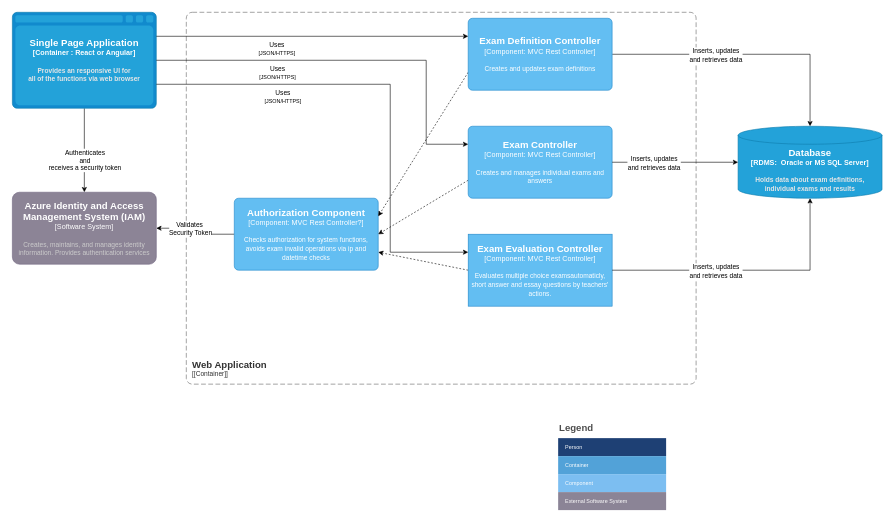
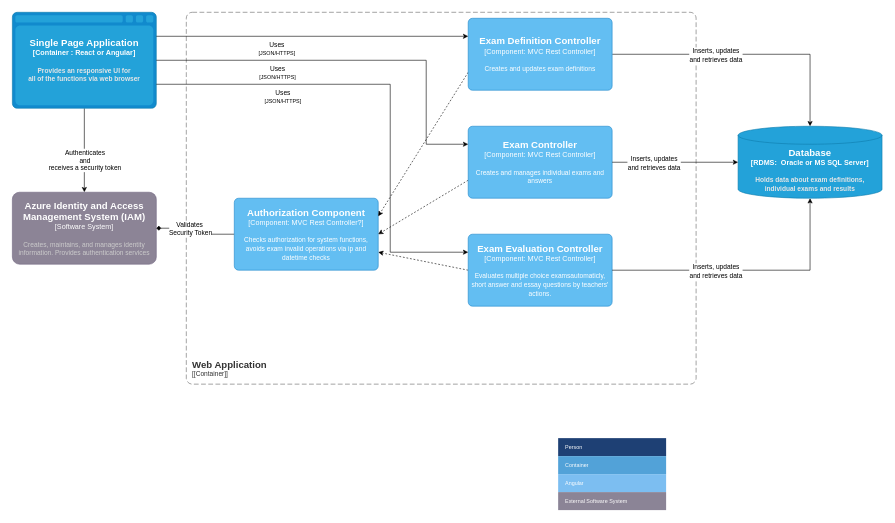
edge "Authorization Component [Component: MVC Rest Controller?] Checks authorization for system functions, avoids exam invalid operations via ip and datetime checks" -> "Azure Identity and Access Management System (IAM) [Software System] Creates, maintains, and manages identity information. Provides authentication services": arrowhead classic -> diamond
node "Exam Evaluation Controller [Component: MVC Rest Controller] Evaluates multiple choice examsautomaticly, short answer and essay questions by teachers' actions.": shape rectangle -> rounded rectangle
node "Legend": removed
node "Component": label "Component" -> "Angular"
